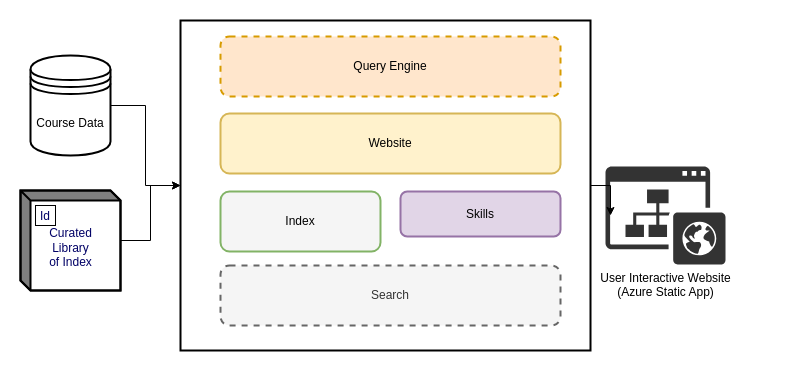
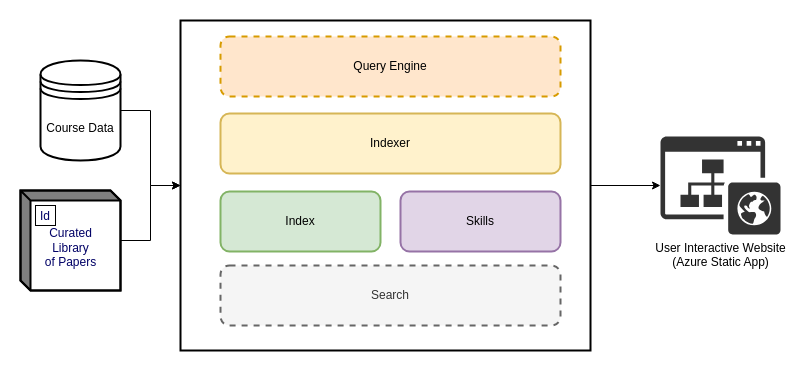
node "Course Data": moved (71, 106) -> (81, 111)
node "Website": label "Website" -> "Indexer"
node "Skills": size 160x45 -> 160x60
node "User Interactive Website (Azure Static App)": moved (666, 216) -> (721, 186)
node "Index": fillcolor #f5f5f5 -> #d5e8d4
node "Curated Library of Index": label "Curated Library of Index" -> "Curated Library of Papers"
